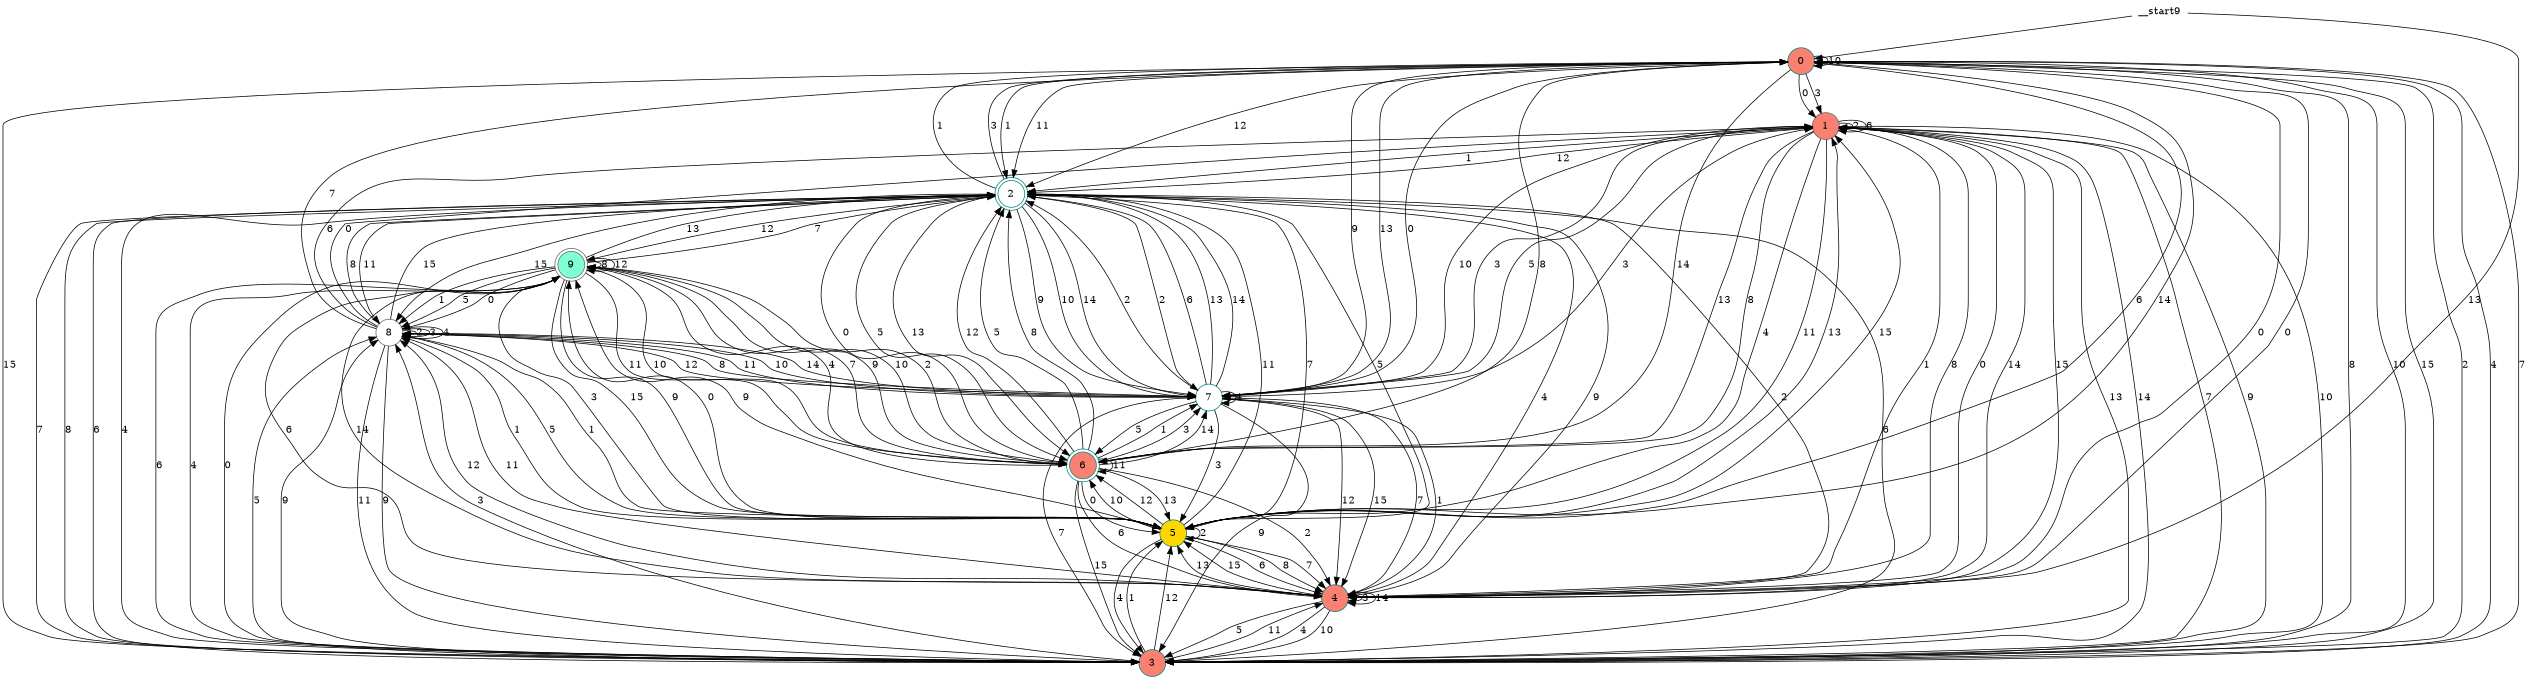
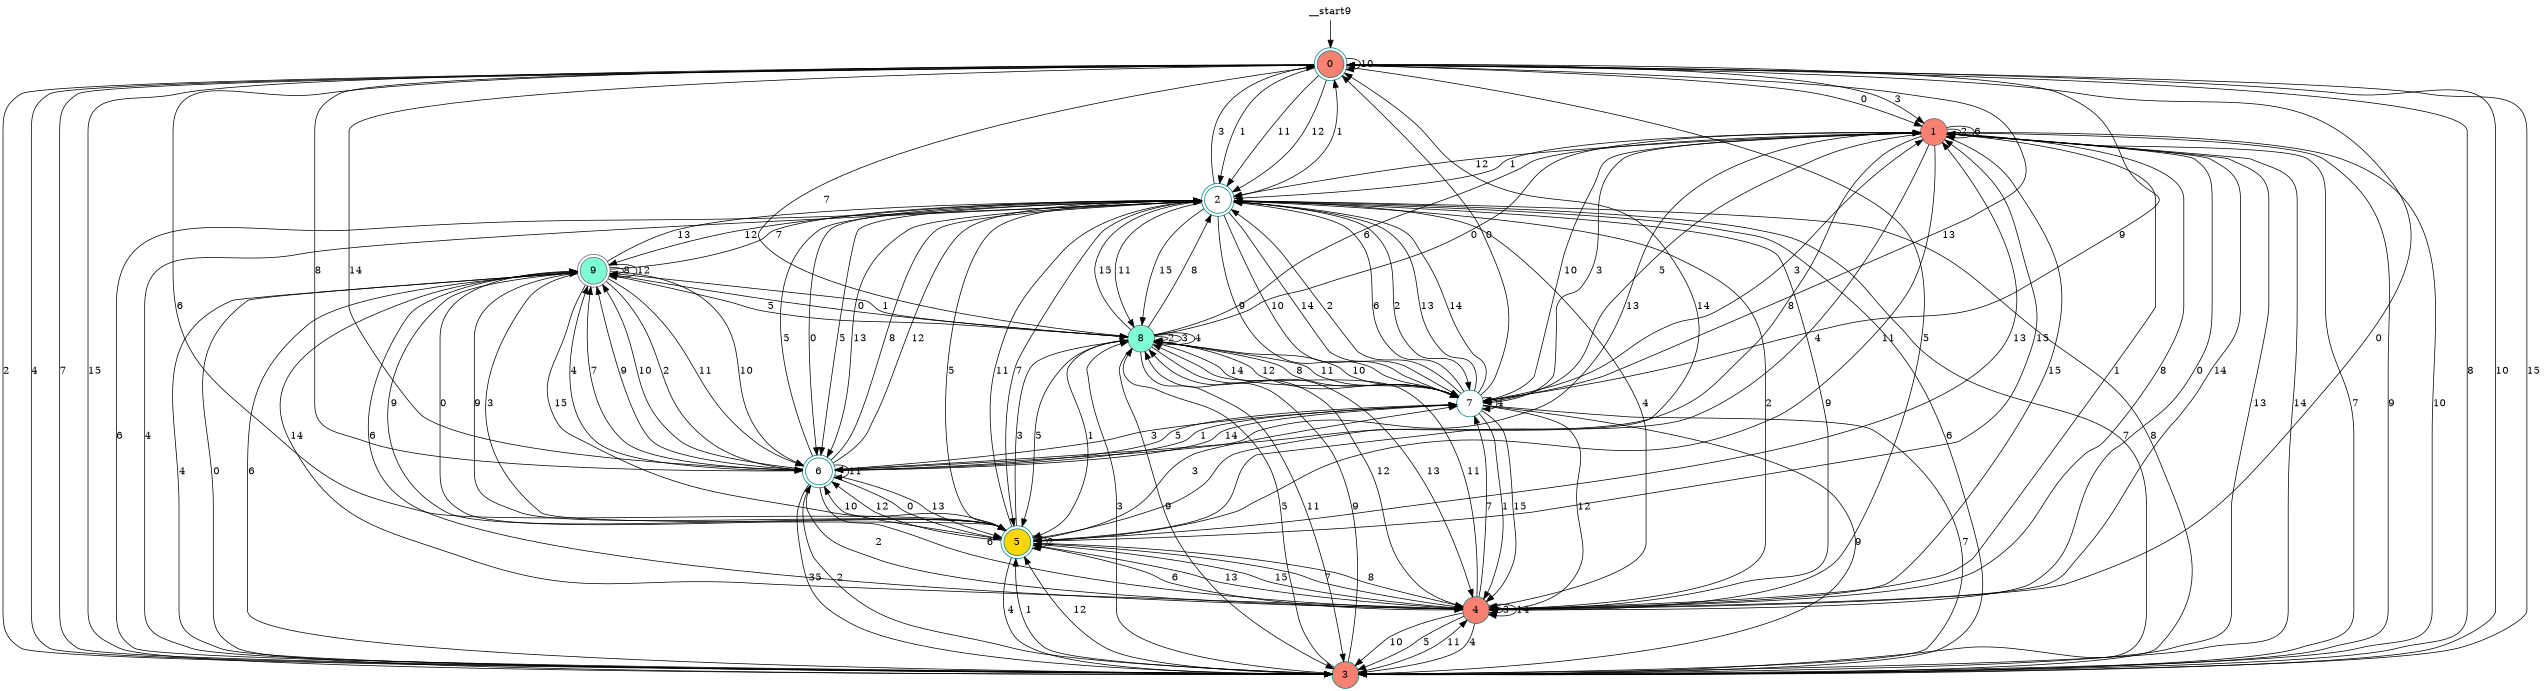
node "0": shape circle -> doublecircle
node "8": fillcolor white -> aquamarine
edge "0" -> "4": label "0" -> "5"
edge "5" -> "8": label "1" -> "3"
node "6": fillcolor salmon -> white
edge "7" -> "5": reversed
edge "__start9" -> "4": now "8" -> "4"
node "5": shape circle -> doublecircle
edge "6" -> "3": label "15" -> "35"
edge "3" -> "6": added, label "2"
